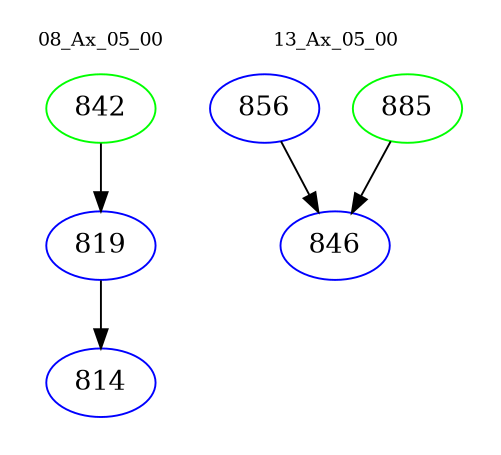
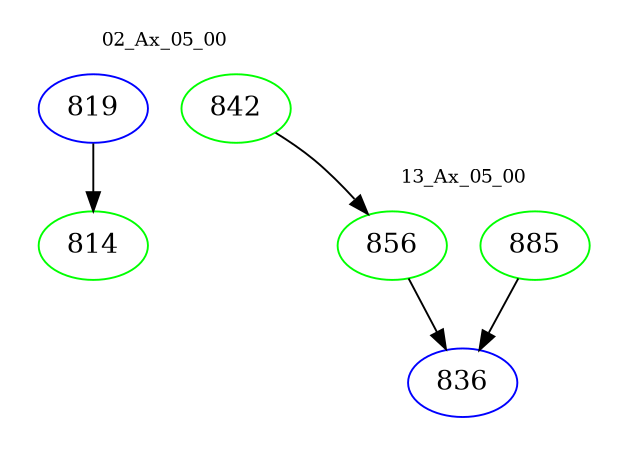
cluster "08_Ax_05_00": label "08_Ax_05_00" -> "02_Ax_05_00"
node "856": color blue -> green
edge "842" -> "819": now "842" -> "856"
node "846": label "846" -> "836"
node "814": color blue -> green
